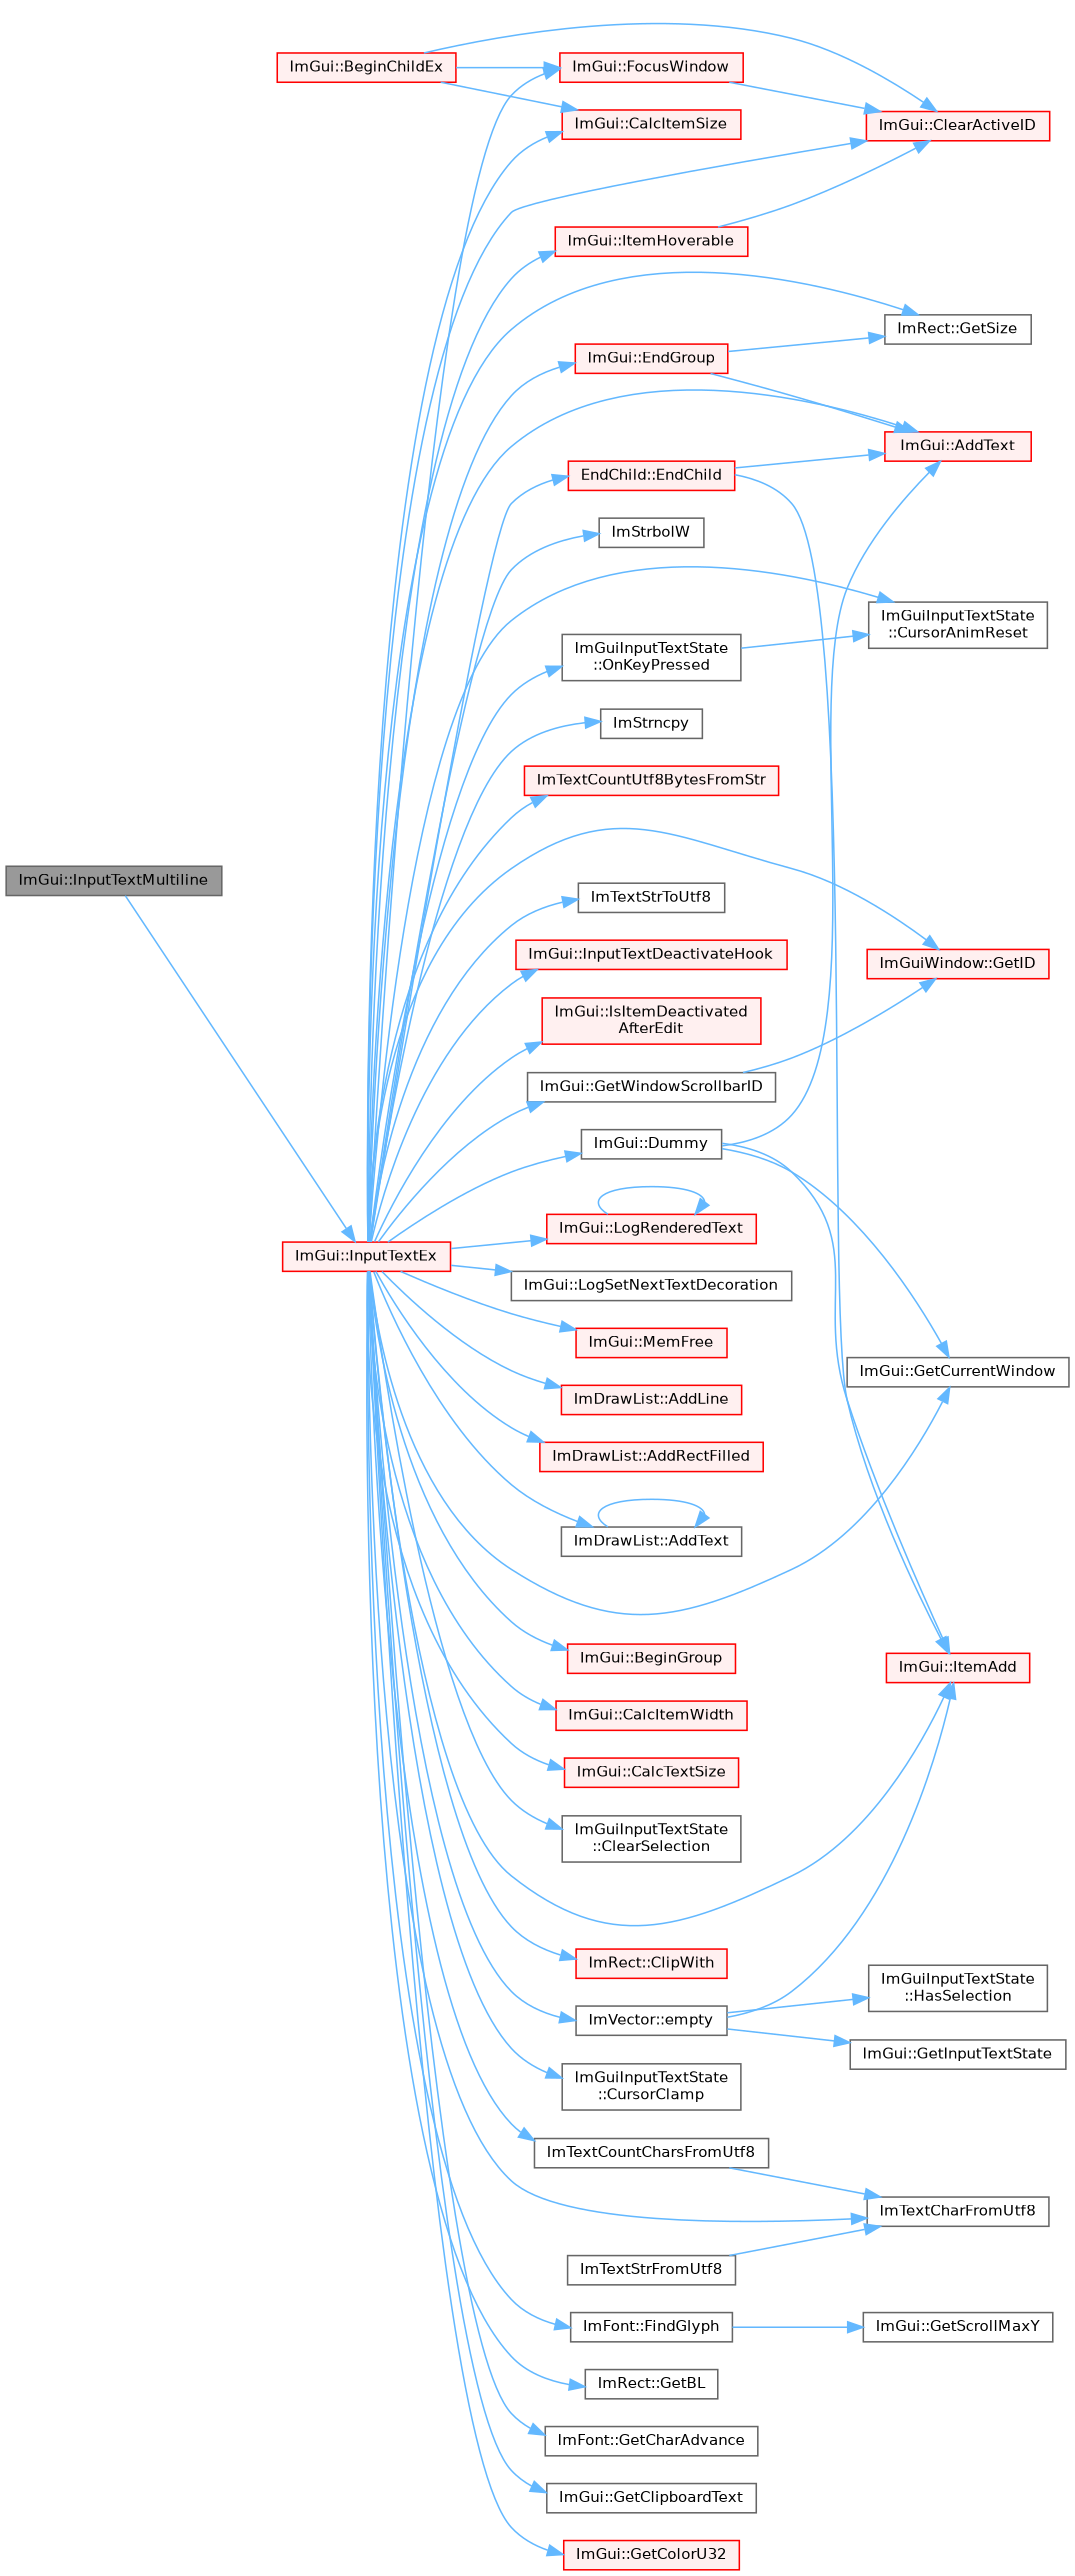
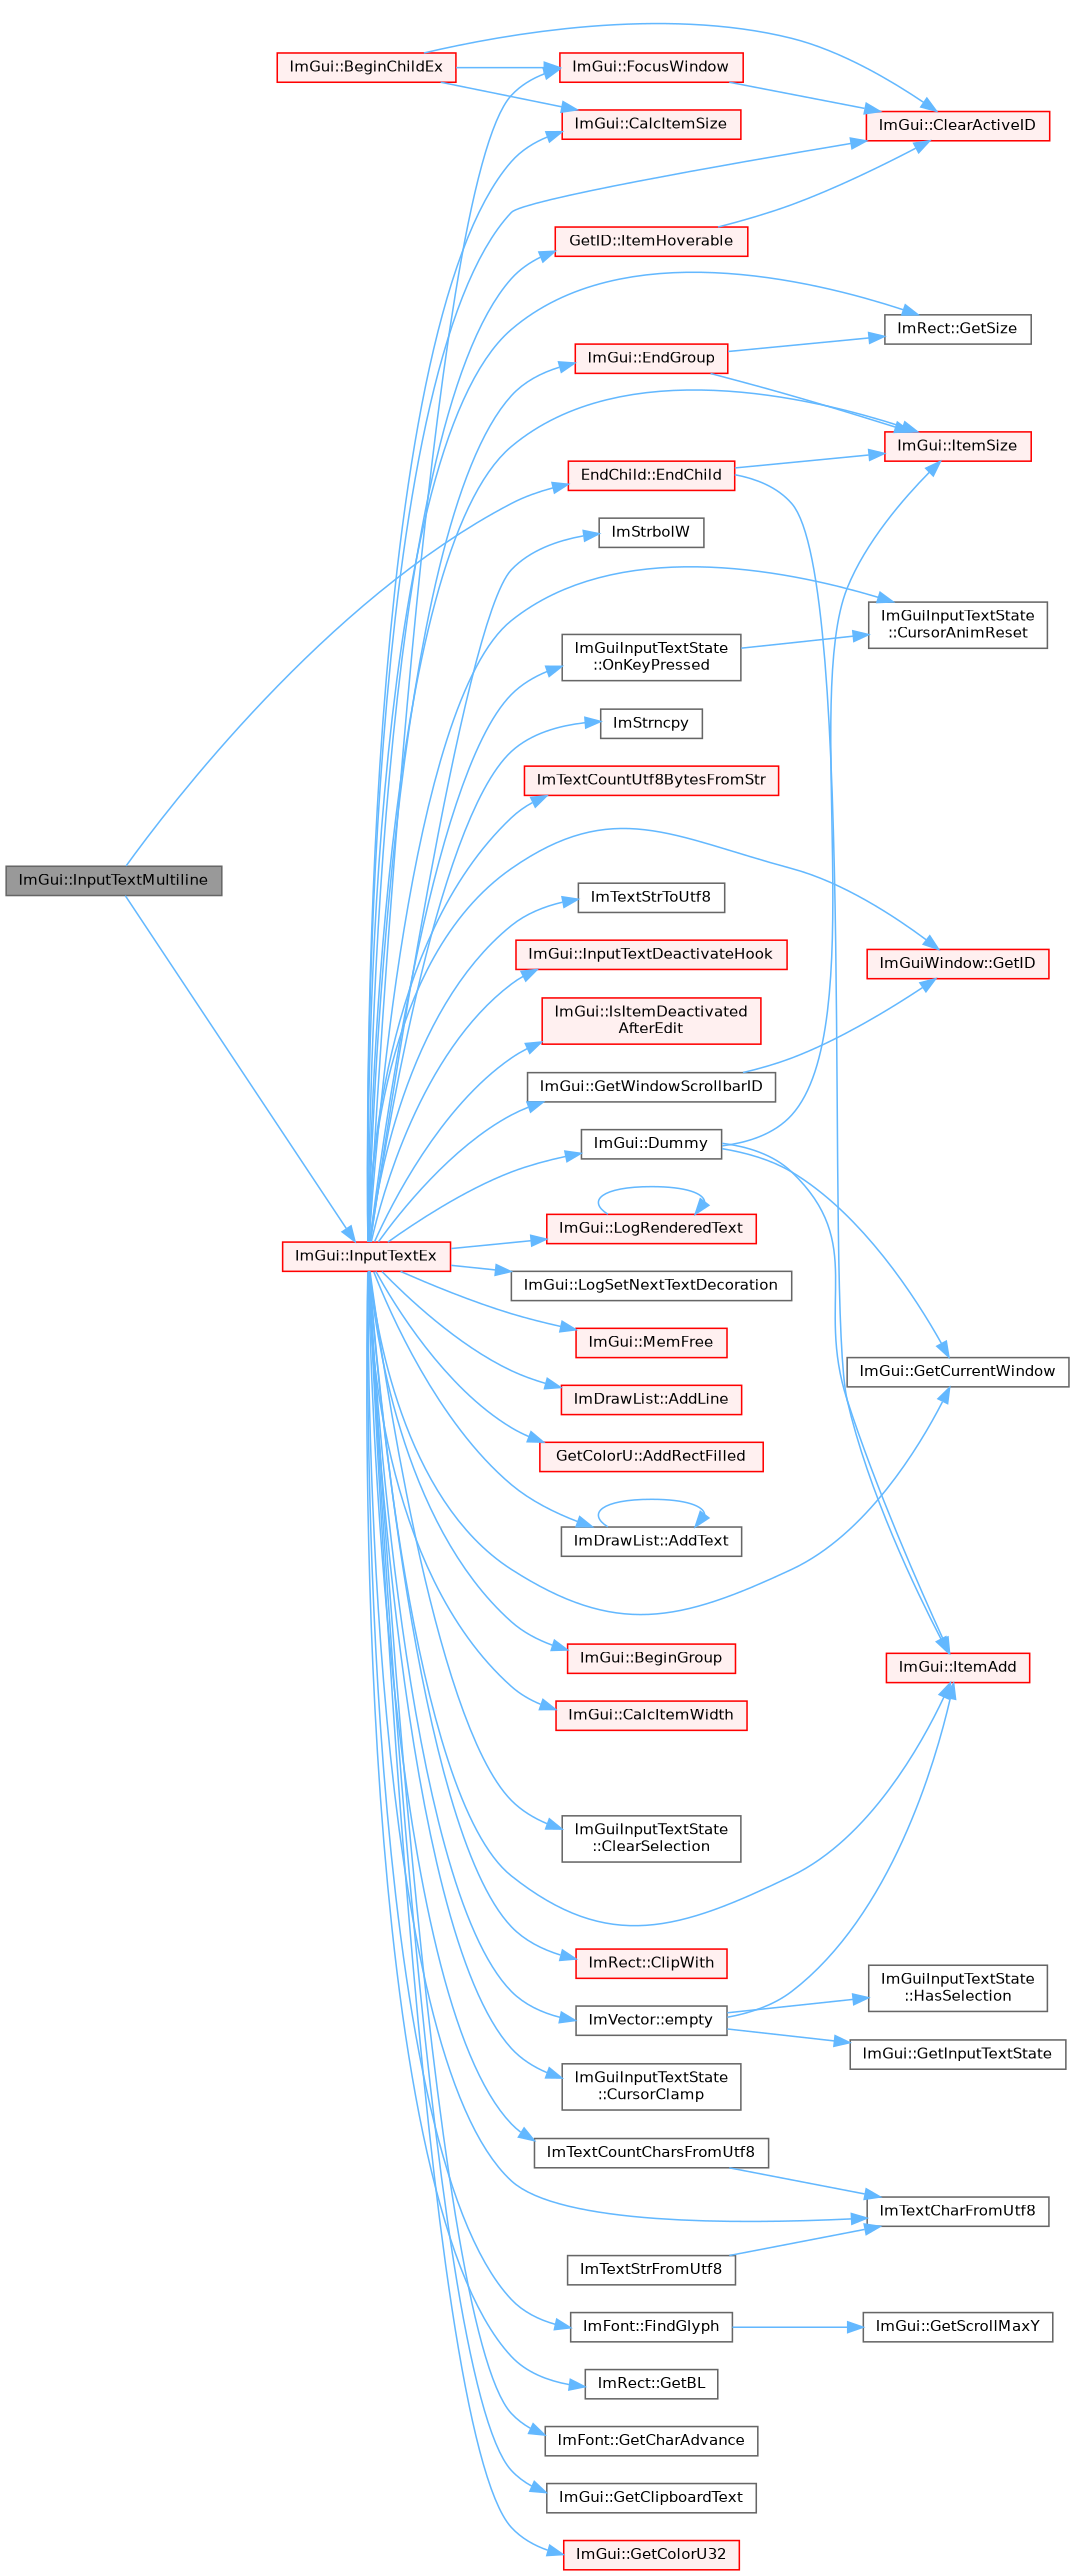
node "ImGui::ItemHoverable": label "ImGui::ItemHoverable" -> "GetID::ItemHoverable"
node "ImGui::AddText": label "ImGui::AddText" -> "ImGui::ItemSize"
edge "ImGui::InputTextEx" -> "EndChild::EndChild": now "ImGui::InputTextMultiline" -> "EndChild::EndChild"
node "ImDrawList::AddRectFilled": label "ImDrawList::AddRectFilled" -> "GetColorU::AddRectFilled"
node "ImGui::CalcTextSize": removed
